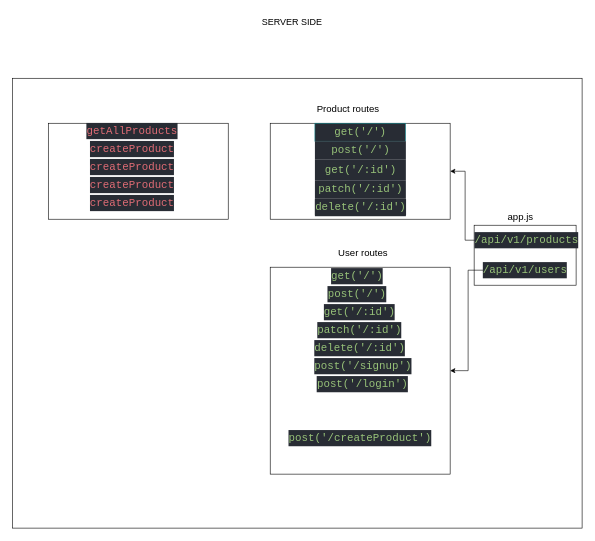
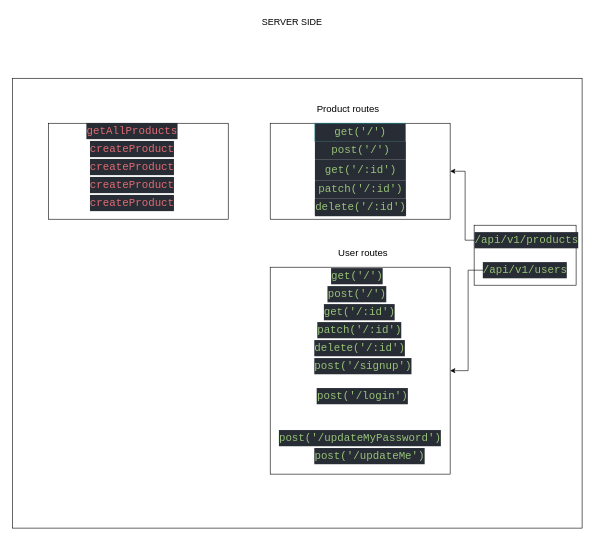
node "app.js": removed
node "post('/login')": moved (362, 384) -> (362, 396)
node "post('/createProduct')": label "post('/createProduct')" -> "post('/updateMyPassword')"
node "post('/updateMe')": added
